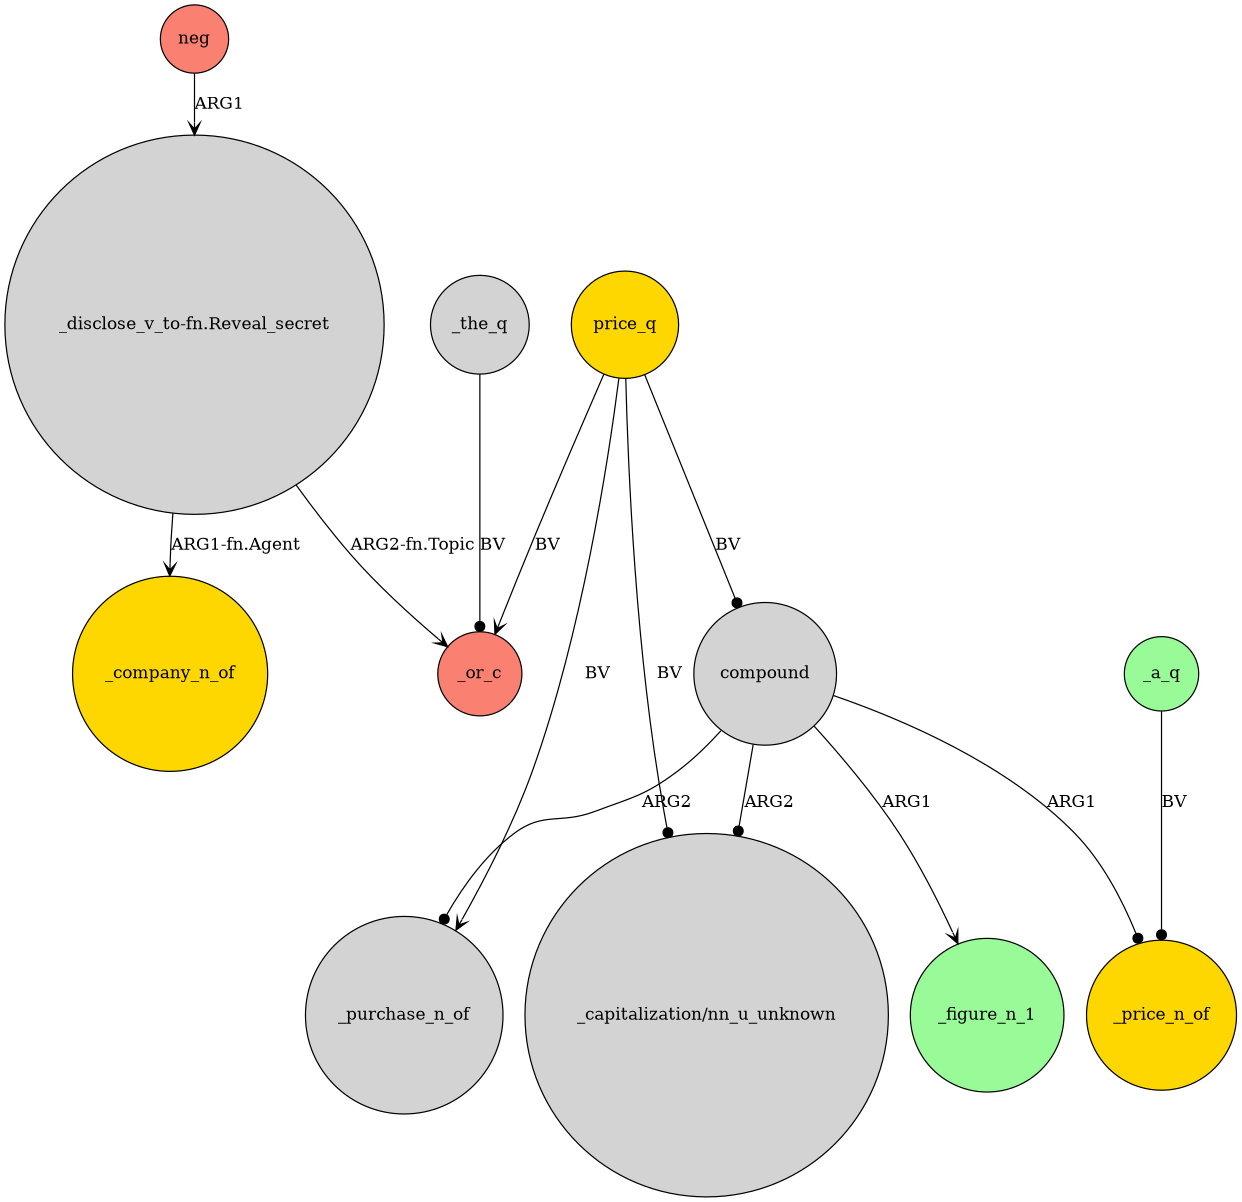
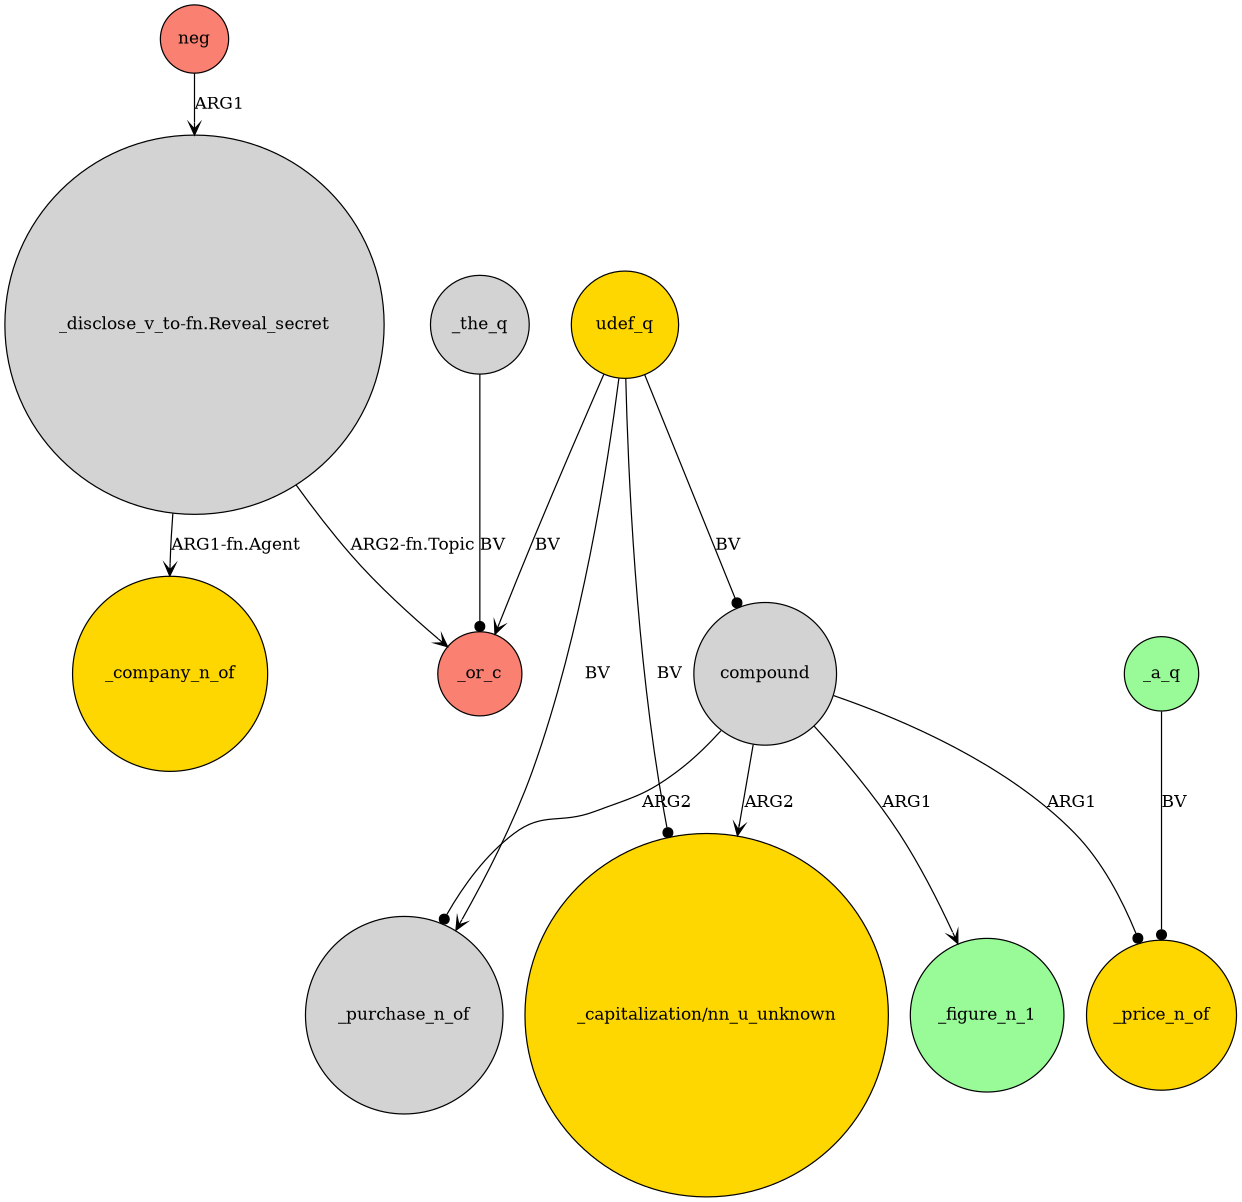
node "price_q": label "price_q" -> "udef_q"
edge "compound" -> "_capitalization/nn_u_unknown": arrowhead dot -> vee
node "_capitalization/nn_u_unknown": fillcolor lightgrey -> gold
